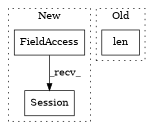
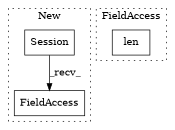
cluster "Old": label "Old" -> "FieldAccess"
edge "FieldAccess" -> "Session": reversed
